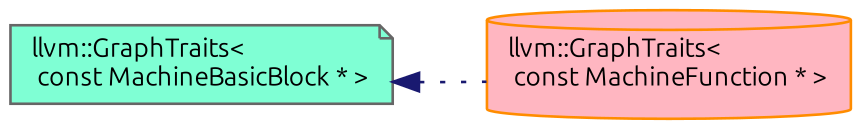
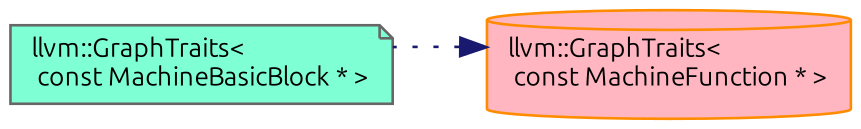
edge "llvm::GraphTraits< const MachineFunction * >" -> "llvm::GraphTraits< const MachineBasicBlock * >": reversed
